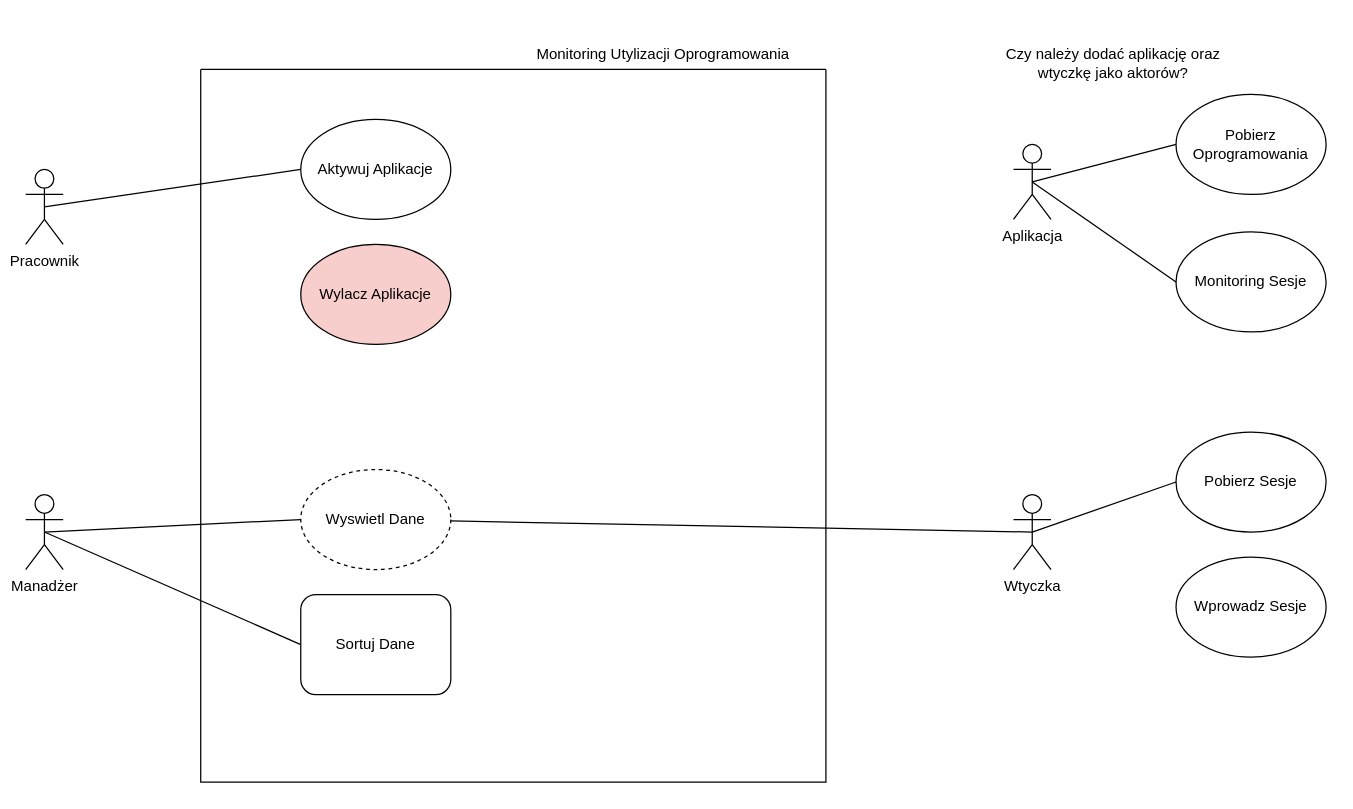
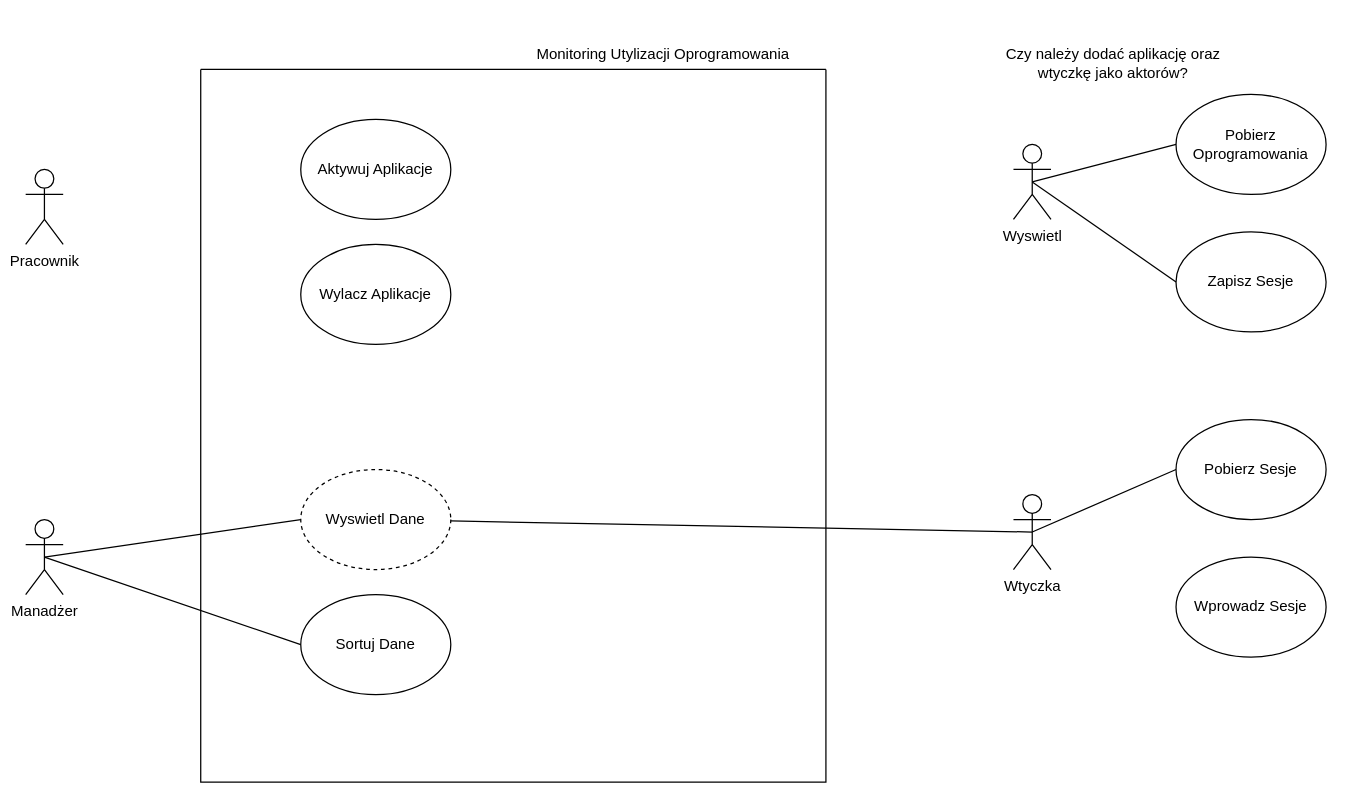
edge "Aktywuj Aplikacje" -- "Pracownik": removed
node "Aplikacja": label "Aplikacja" -> "Wyswietl"
node "Monitoring Sesje": label "Monitoring Sesje" -> "Zapisz Sesje"
node "Wylacz Aplikacje": fillcolor #f8cecc -> #ffffff
node "Pobierz Sesje": moved (1251, 482) -> (1251, 469)
node "Manadżer": moved (44, 532) -> (44, 557)
node "Sortuj Dane": shape rounded rectangle -> ellipse
